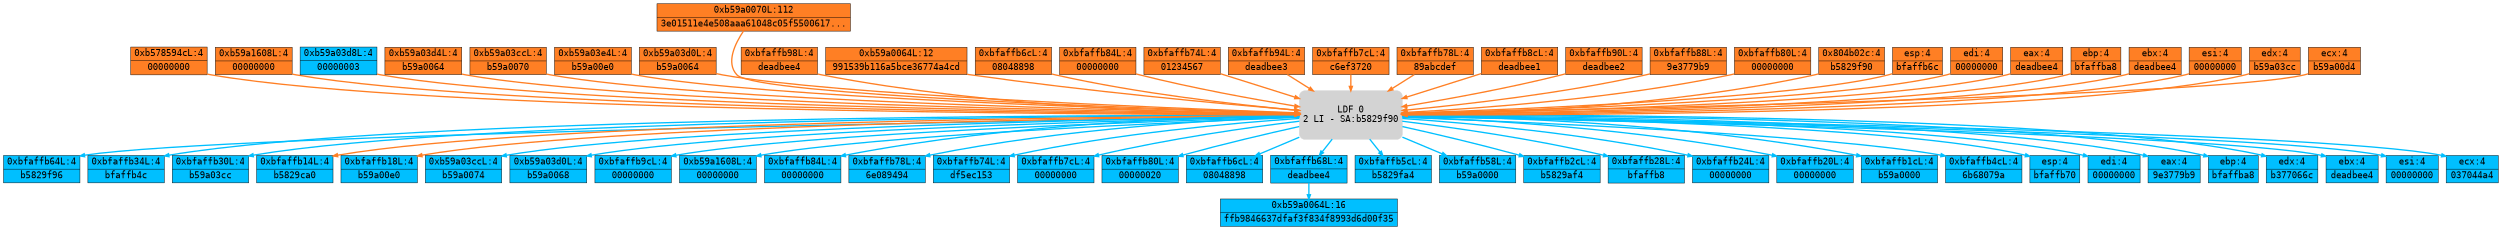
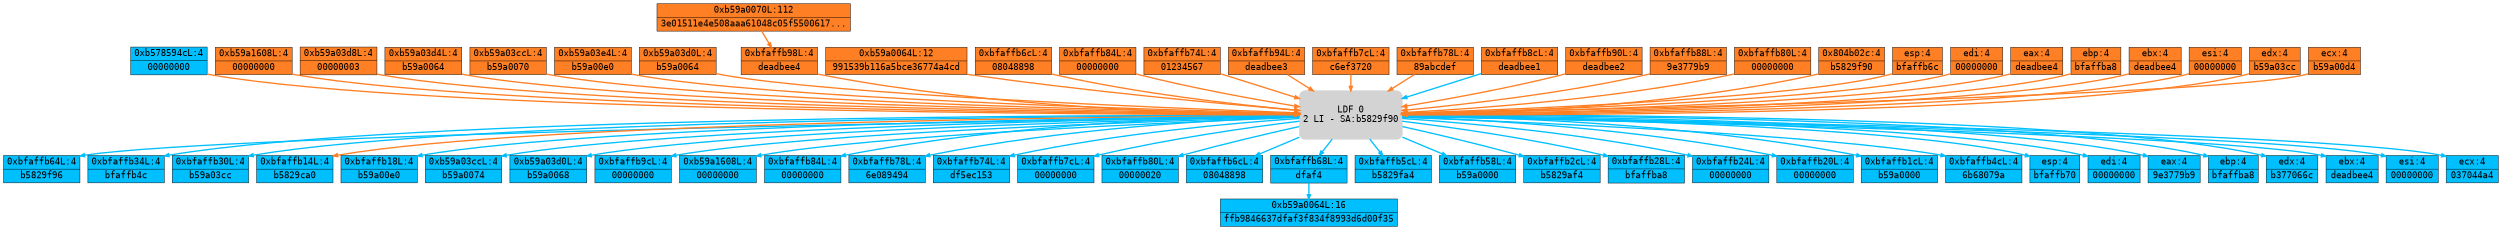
node "0xb578594cL:4": fillcolor chocolate1 -> deepskyblue1
node "0xb59a03d8L:4": fillcolor deepskyblue1 -> chocolate1
edge "0xbfaffb8cL:4" -> "LDF 0 2 LI - SA:b5829f90": color chocolate1 -> deepskyblue1
edge "0xb59a0070L:112" -> "LDF 0 2 LI - SA:b5829f90": now "0xb59a0070L:112" -> "0xbfaffb98L:4"
edge "LDF 0 2 LI - SA:b5829f90" -> "0xbfaffb18L:4": color chocolate1 -> deepskyblue1
node "0xbfaffb68L:4": text "deadbee4" -> "dfaf4"
node "0xbfaffb28L:4": text "bfaffb8" -> "bfaffba8"
